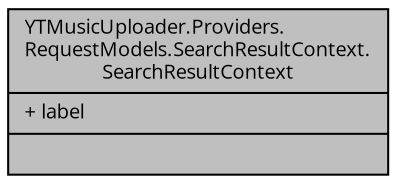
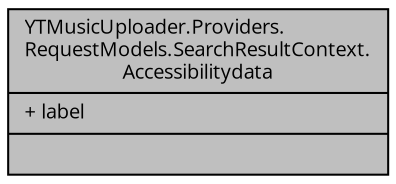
node "YTMusicUploader.Providers.": text "SearchResultContext" -> "Accessibilitydata"
